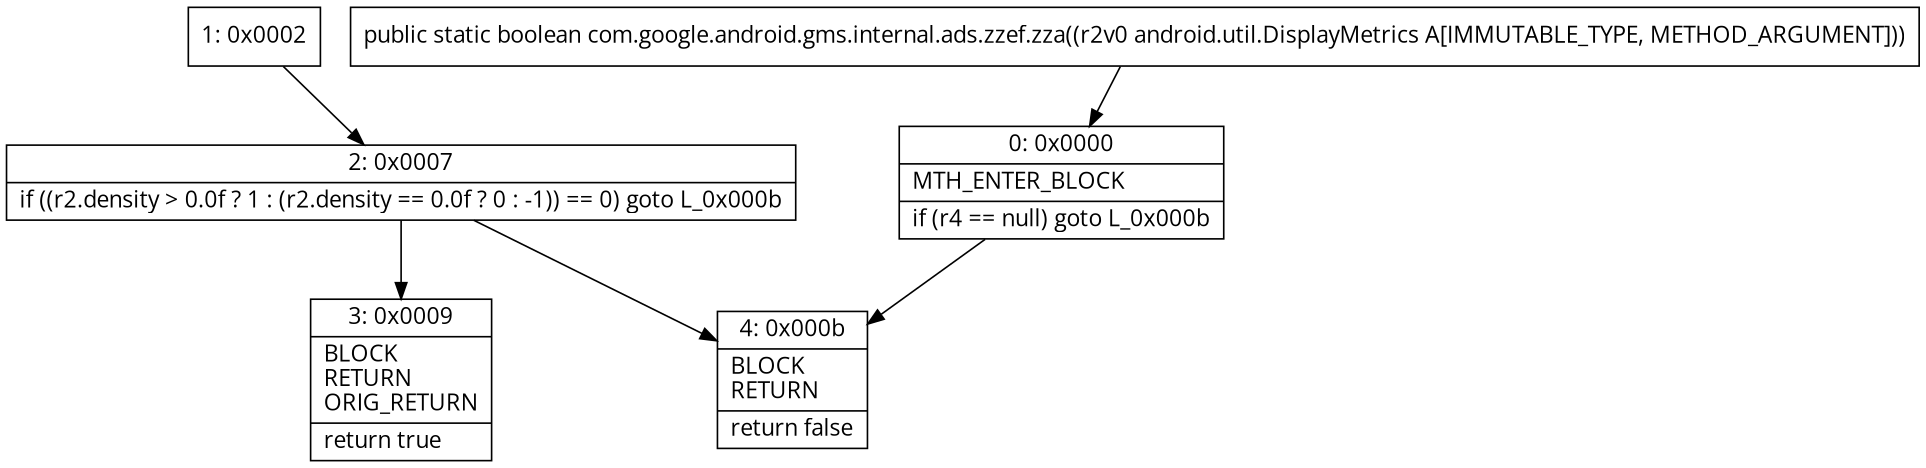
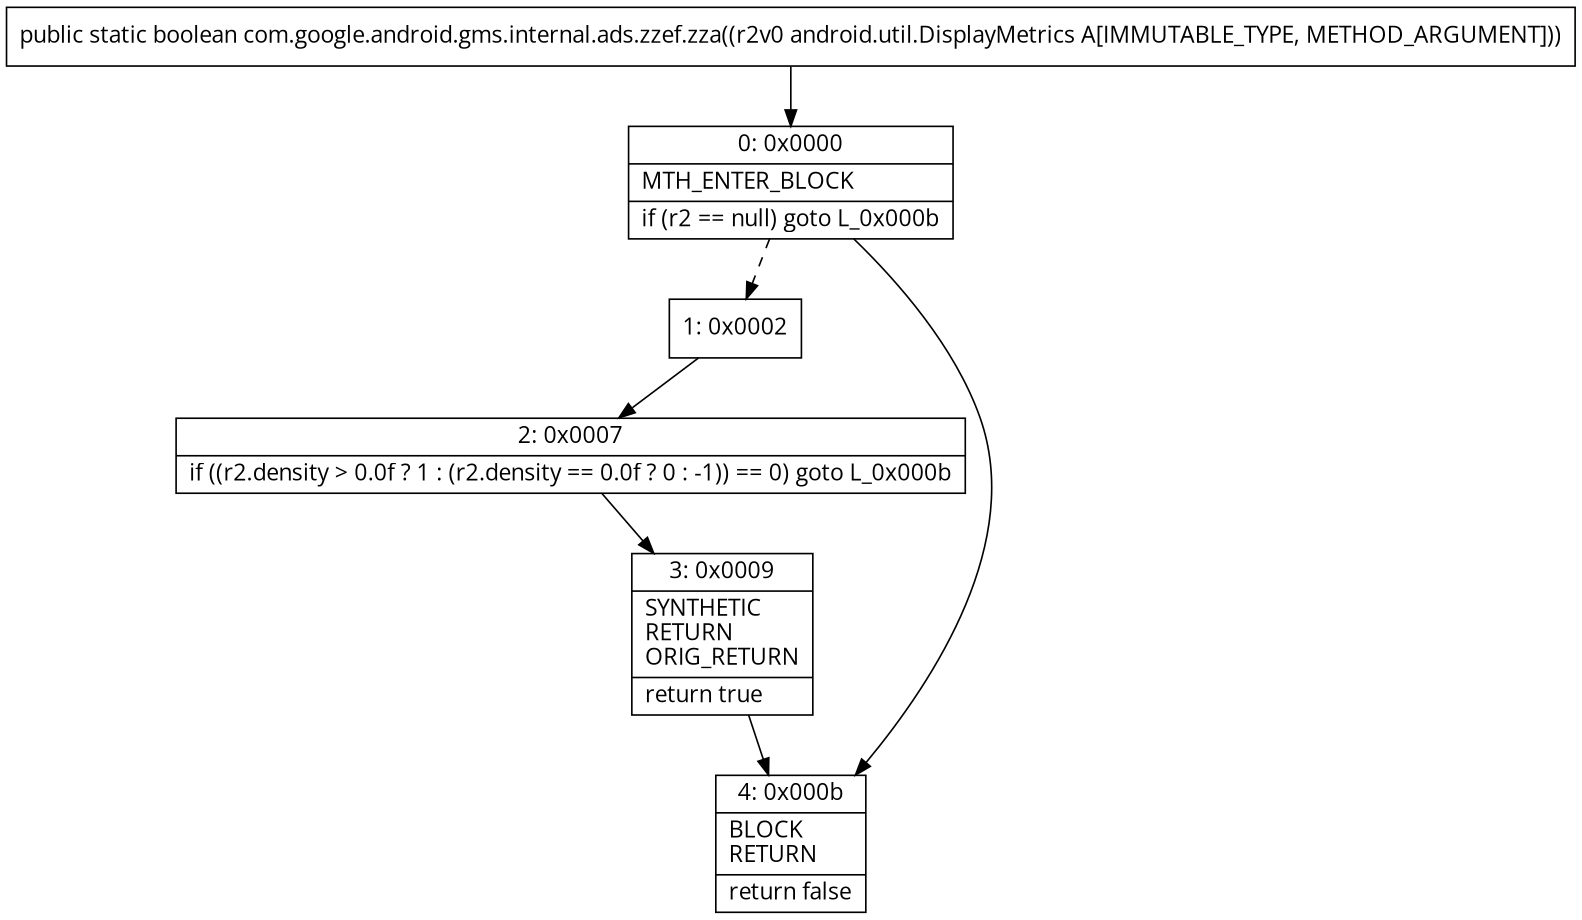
node "0: 0x0000": text "if (r4 == null) goto L_0x000b" -> "if (r2 == null) goto L_0x000b"
edge "0: 0x0000" -> "1: 0x0002": added
edge "2: 0x0007" -> "4: 0x000b": now "3: 0x0009" -> "4: 0x000b"
node "3: 0x0009": text "BLOCK" -> "SYNTHETIC"
